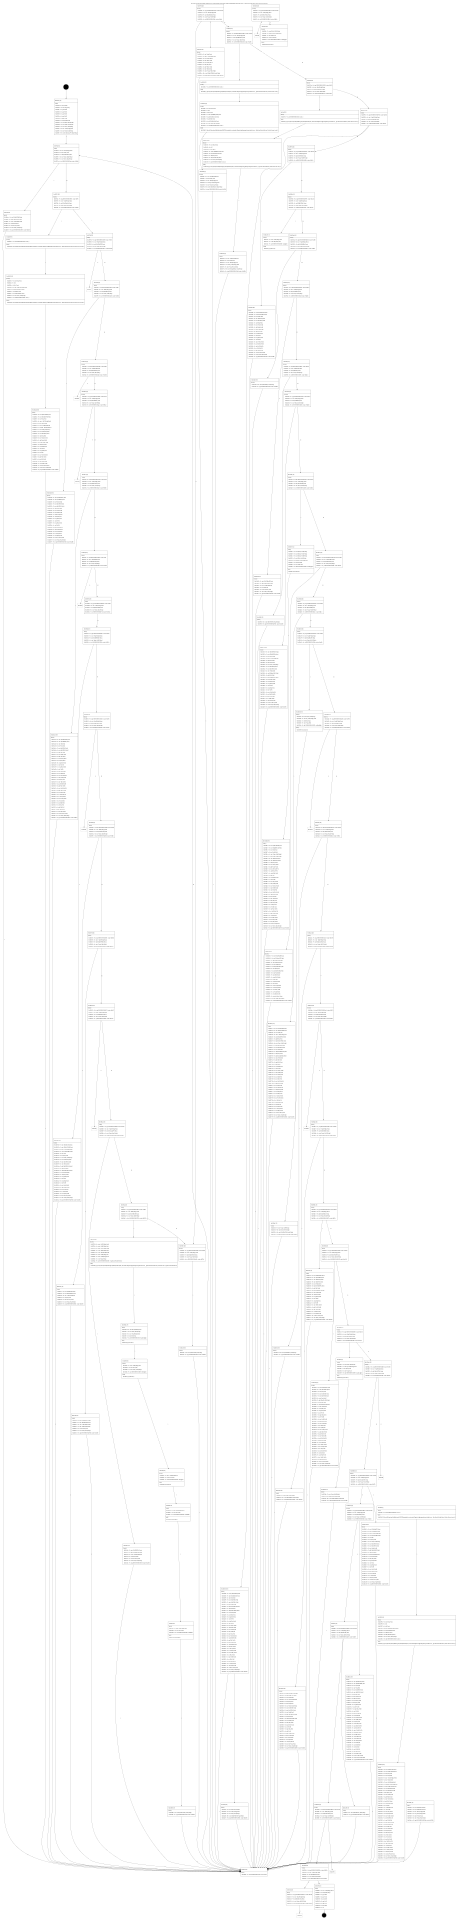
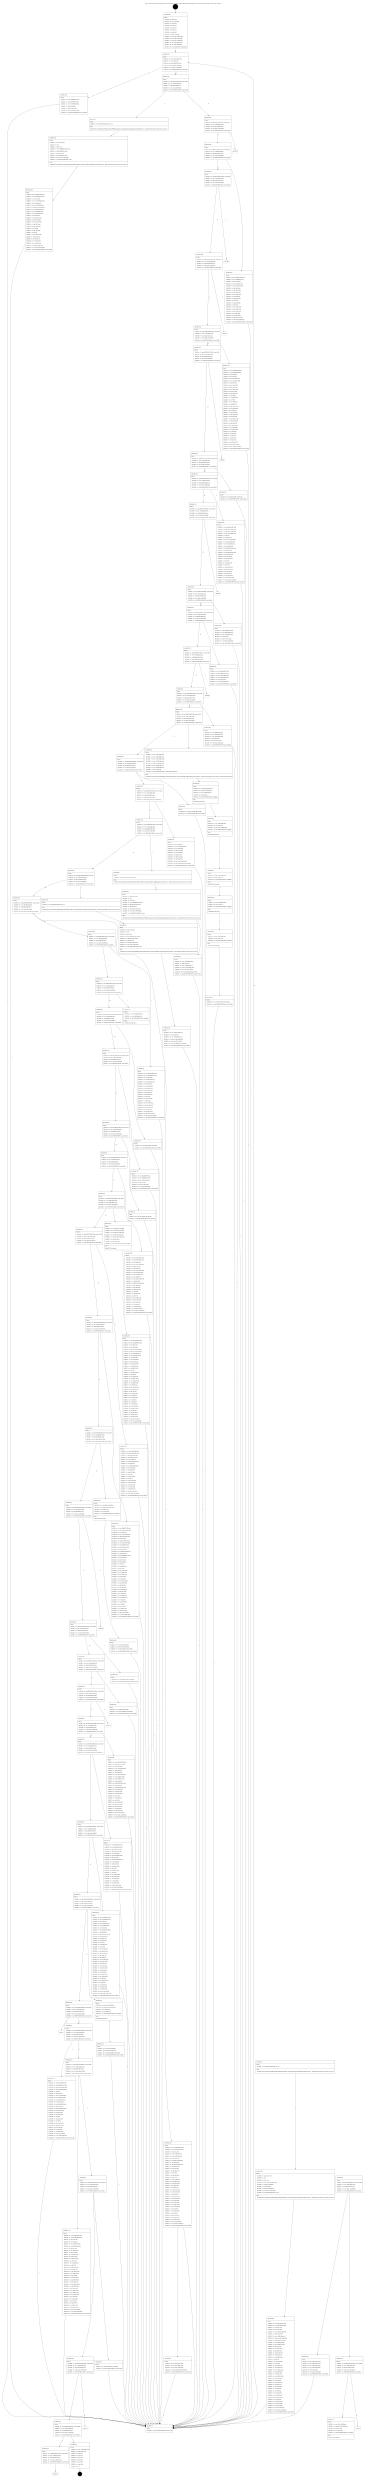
node "0x40277a [15]": added
edge "0x401902 [28]" -> "0x4018e6 [28]": reversed
node "0x401c4a [28]": added
